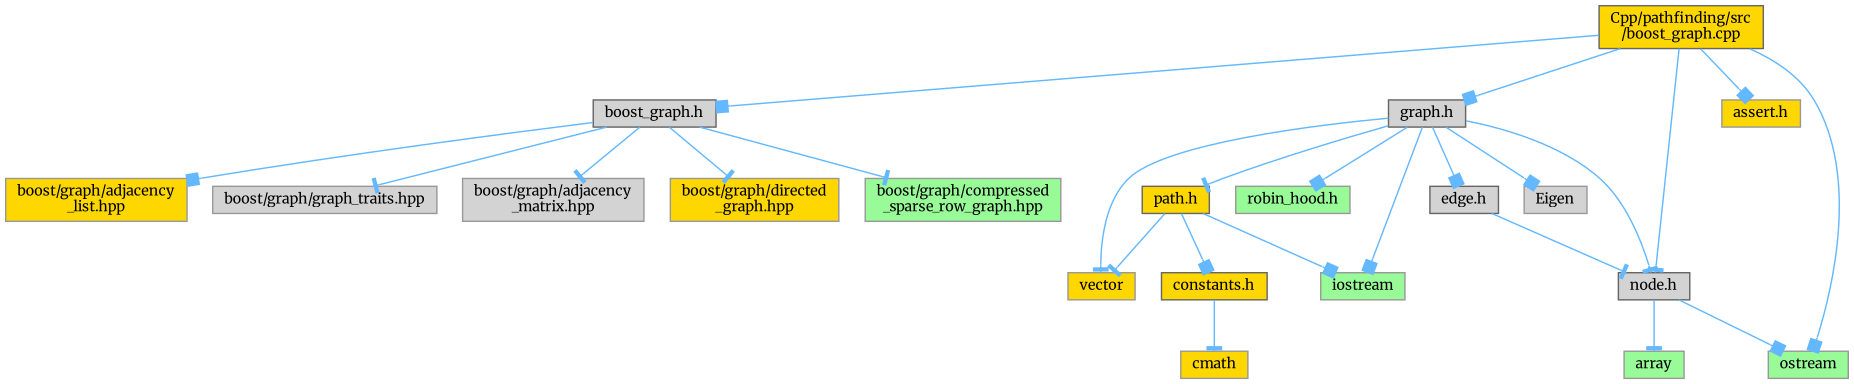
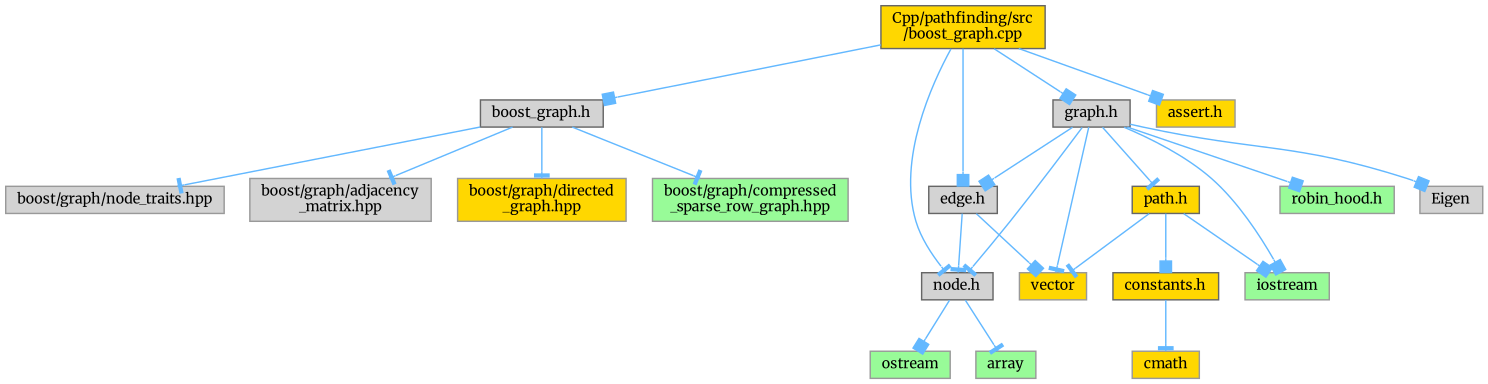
edge "Cpp/pathfinding/src /boost_graph.cpp" -> "ostream": now "Cpp/pathfinding/src /boost_graph.cpp" -> "edge.h"
node "boost/graph/adjacency _list.hpp": removed
node "boost/graph/graph_traits.hpp": label "boost/graph/graph_traits.hpp" -> "boost/graph/node_traits.hpp"
edge "edge.h" -> "vector": added
